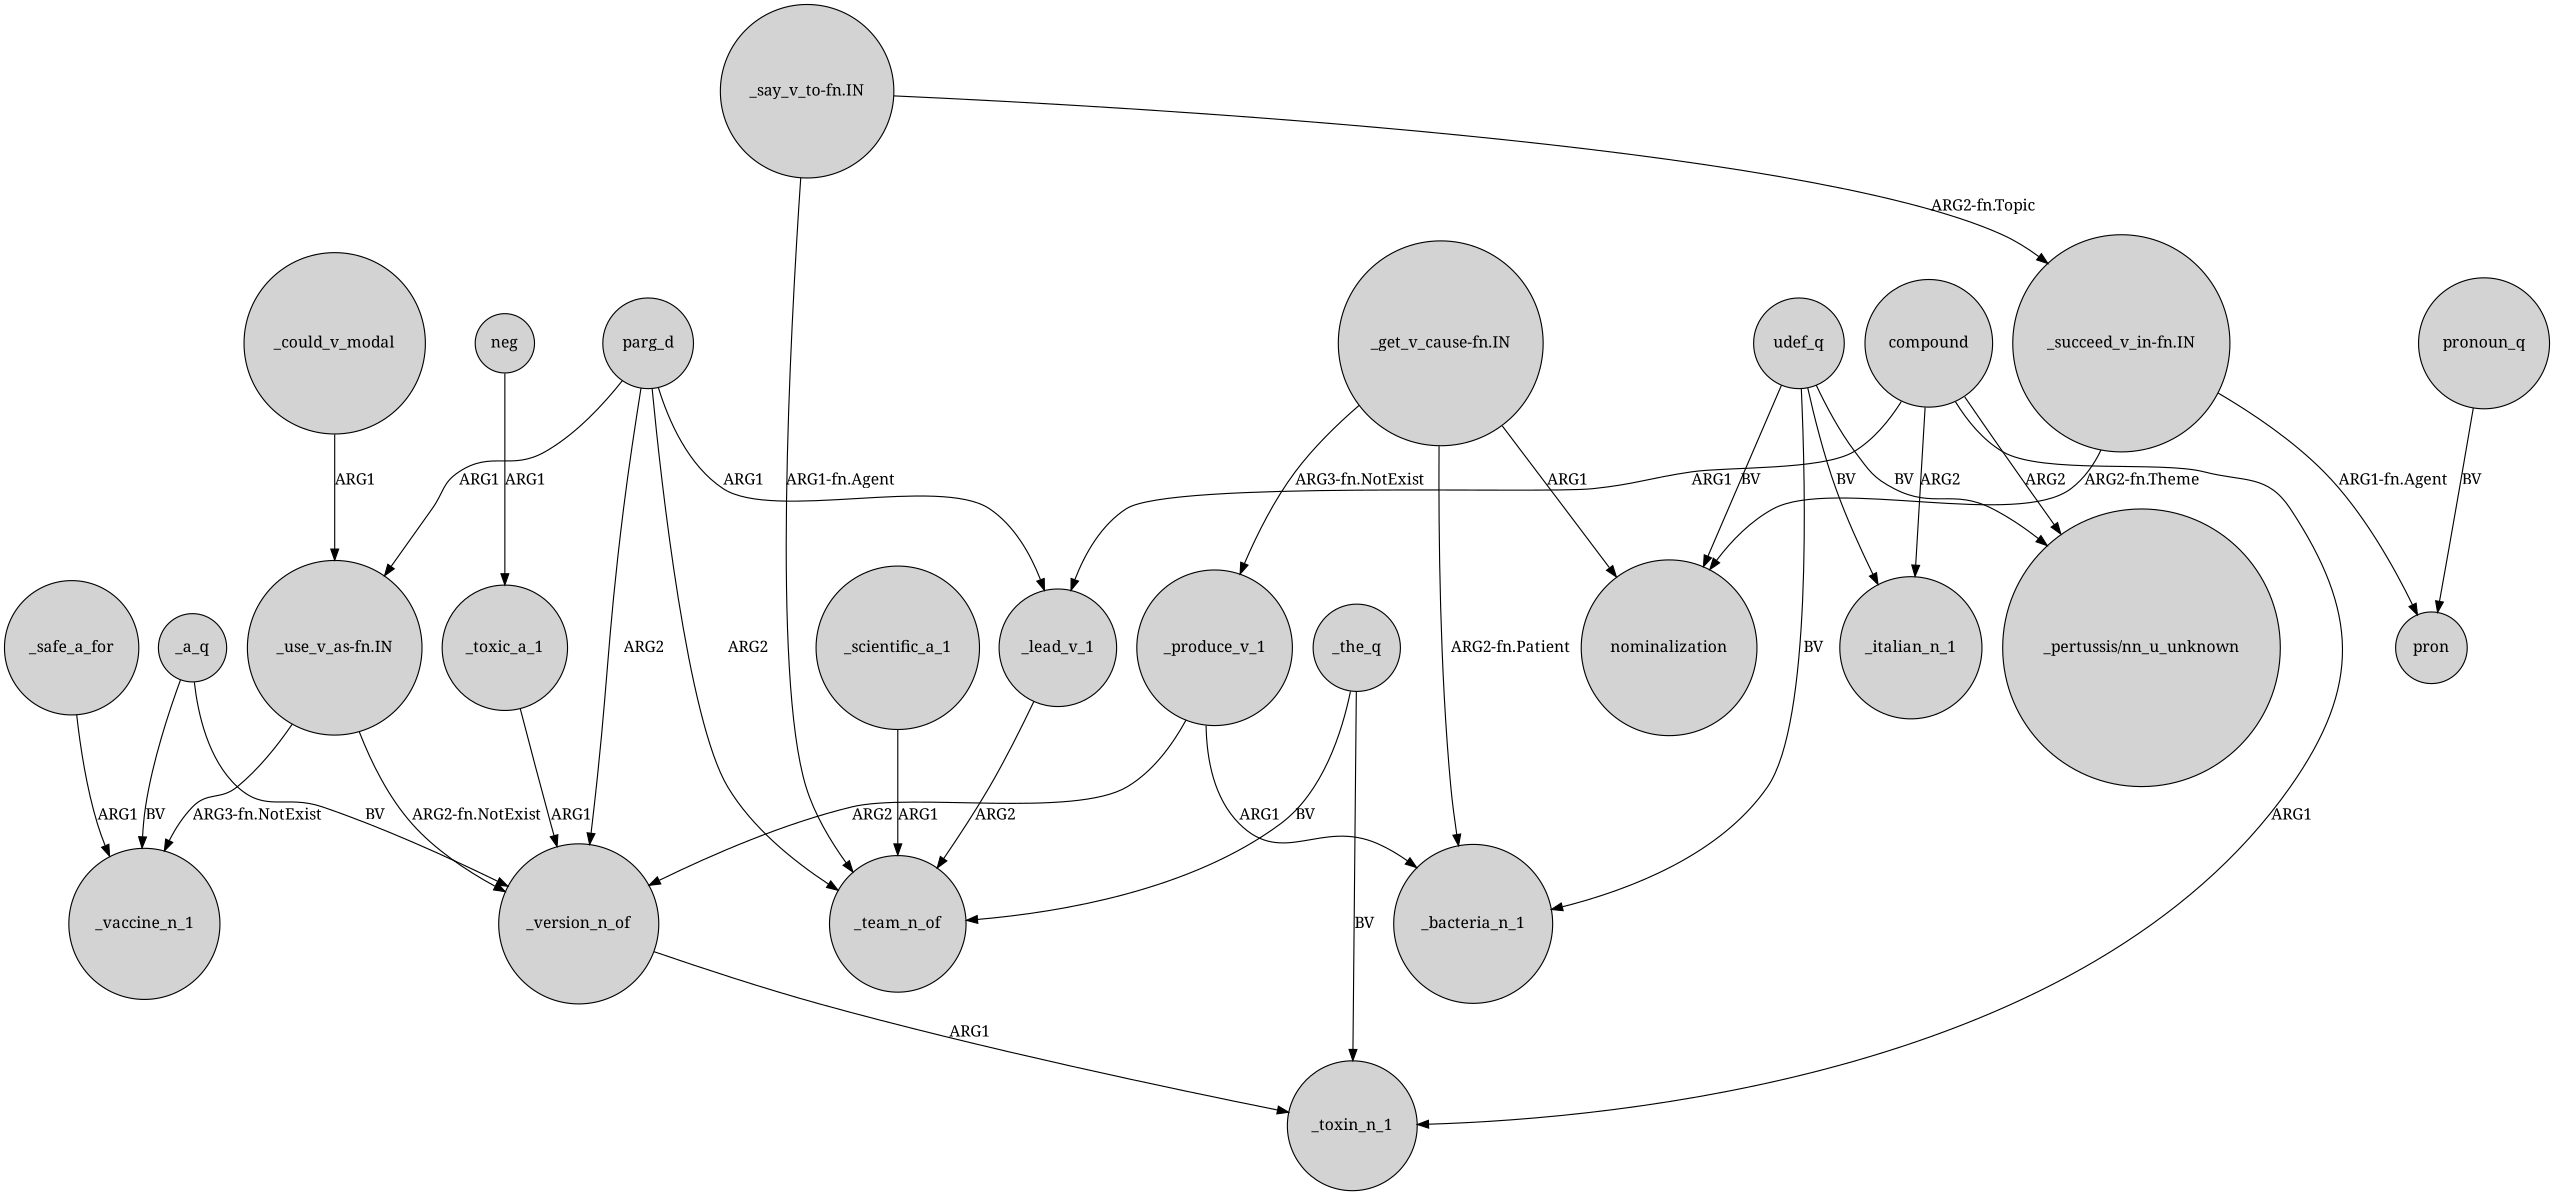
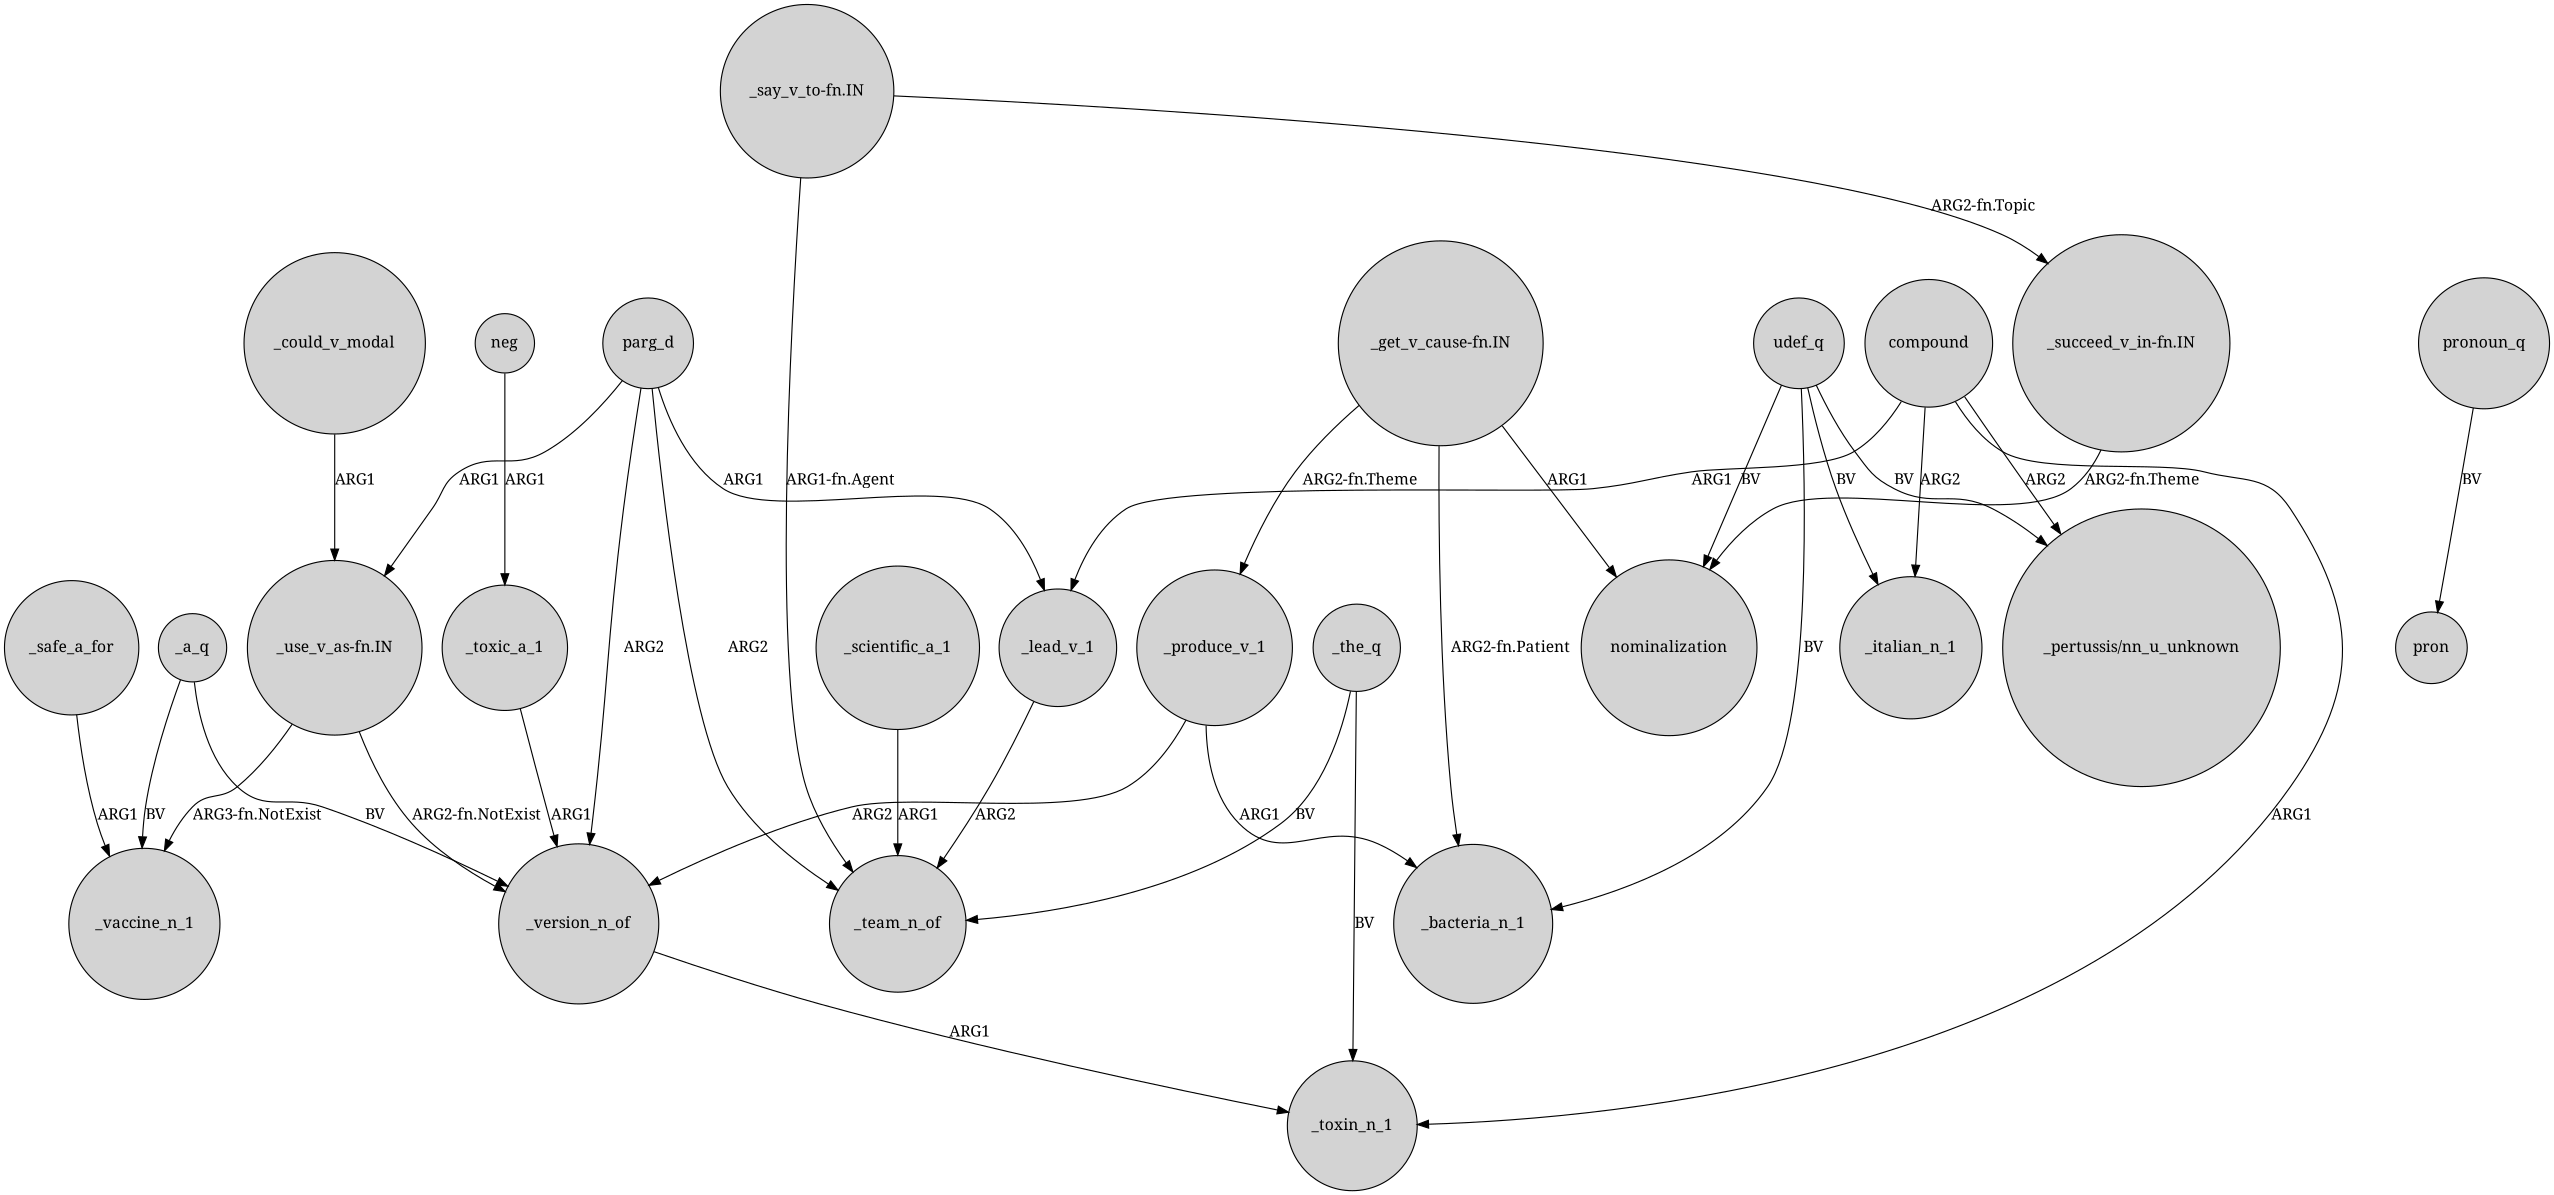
edge "_get_v_cause-fn.IN" -> "_produce_v_1": label "ARG3-fn.NotExist" -> "ARG2-fn.Theme"
edge "_succeed_v_in-fn.IN" -> "pron": removed, label "ARG1-fn.Agent"
